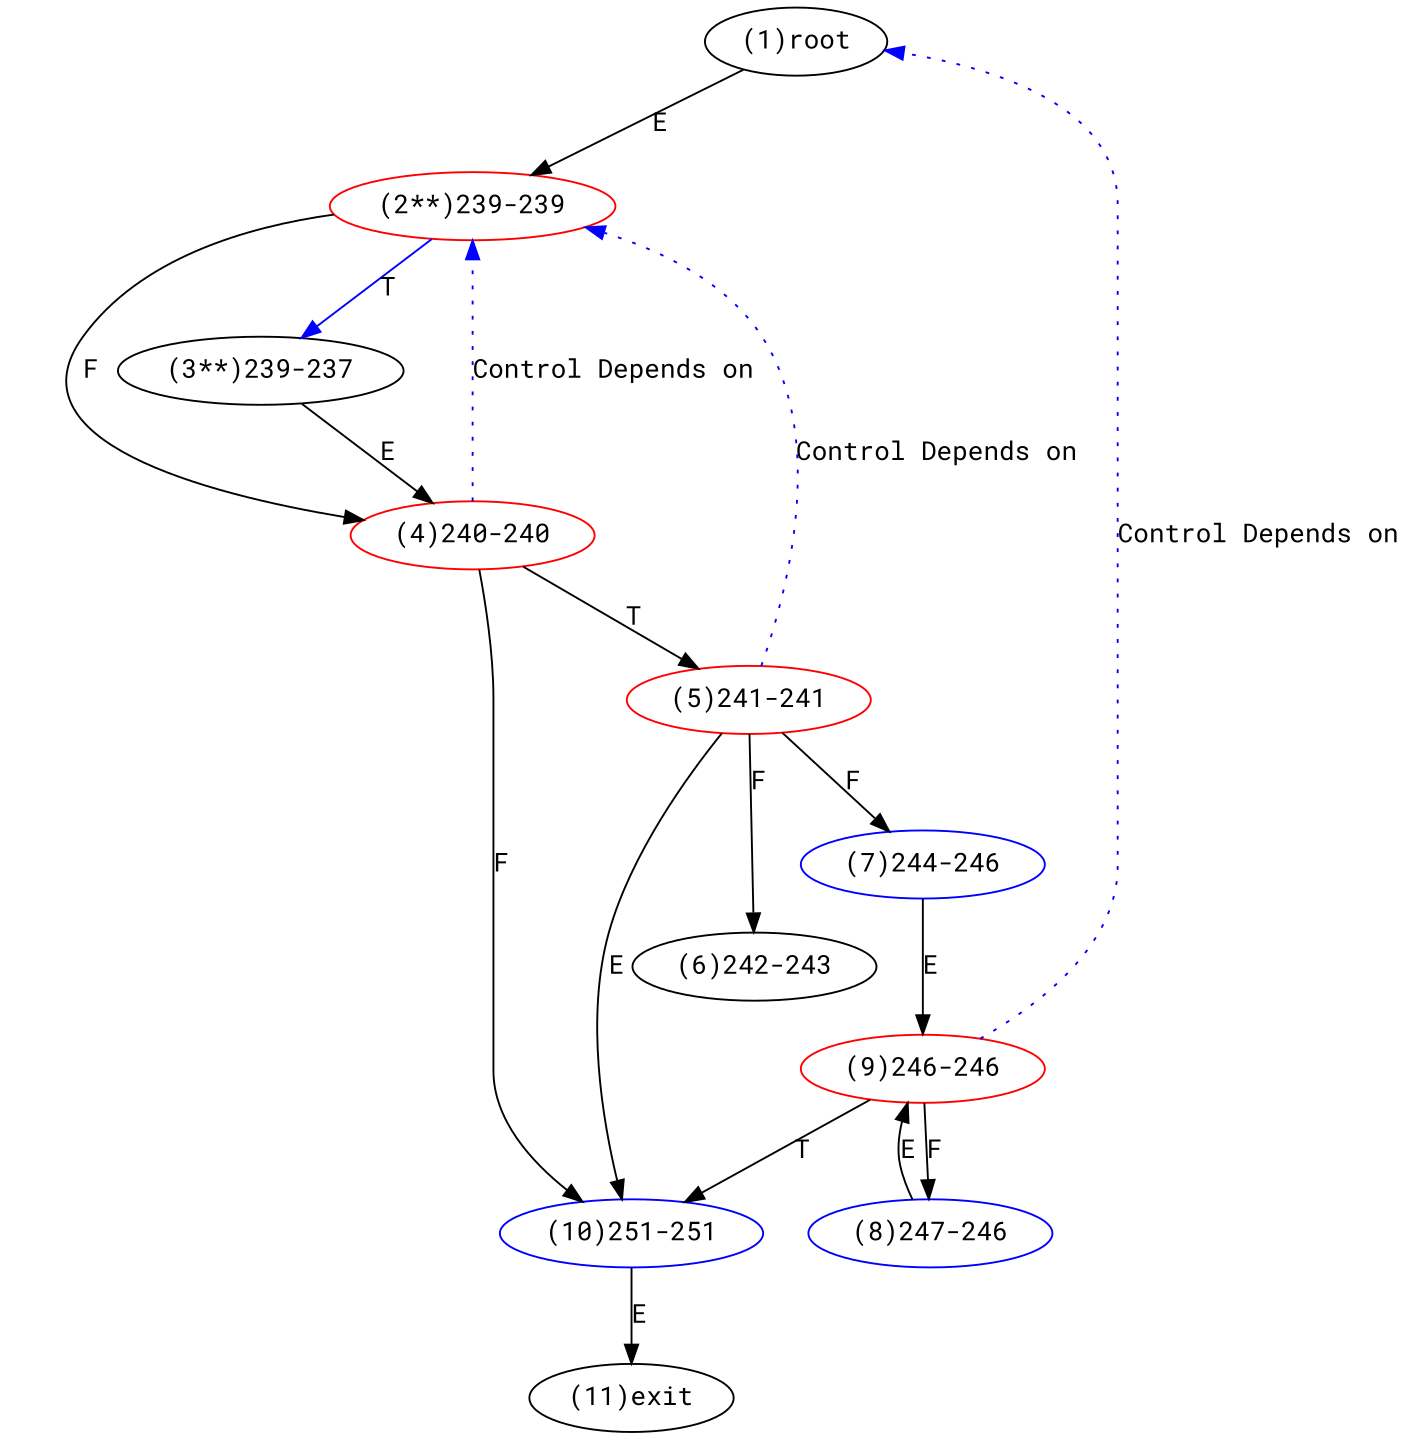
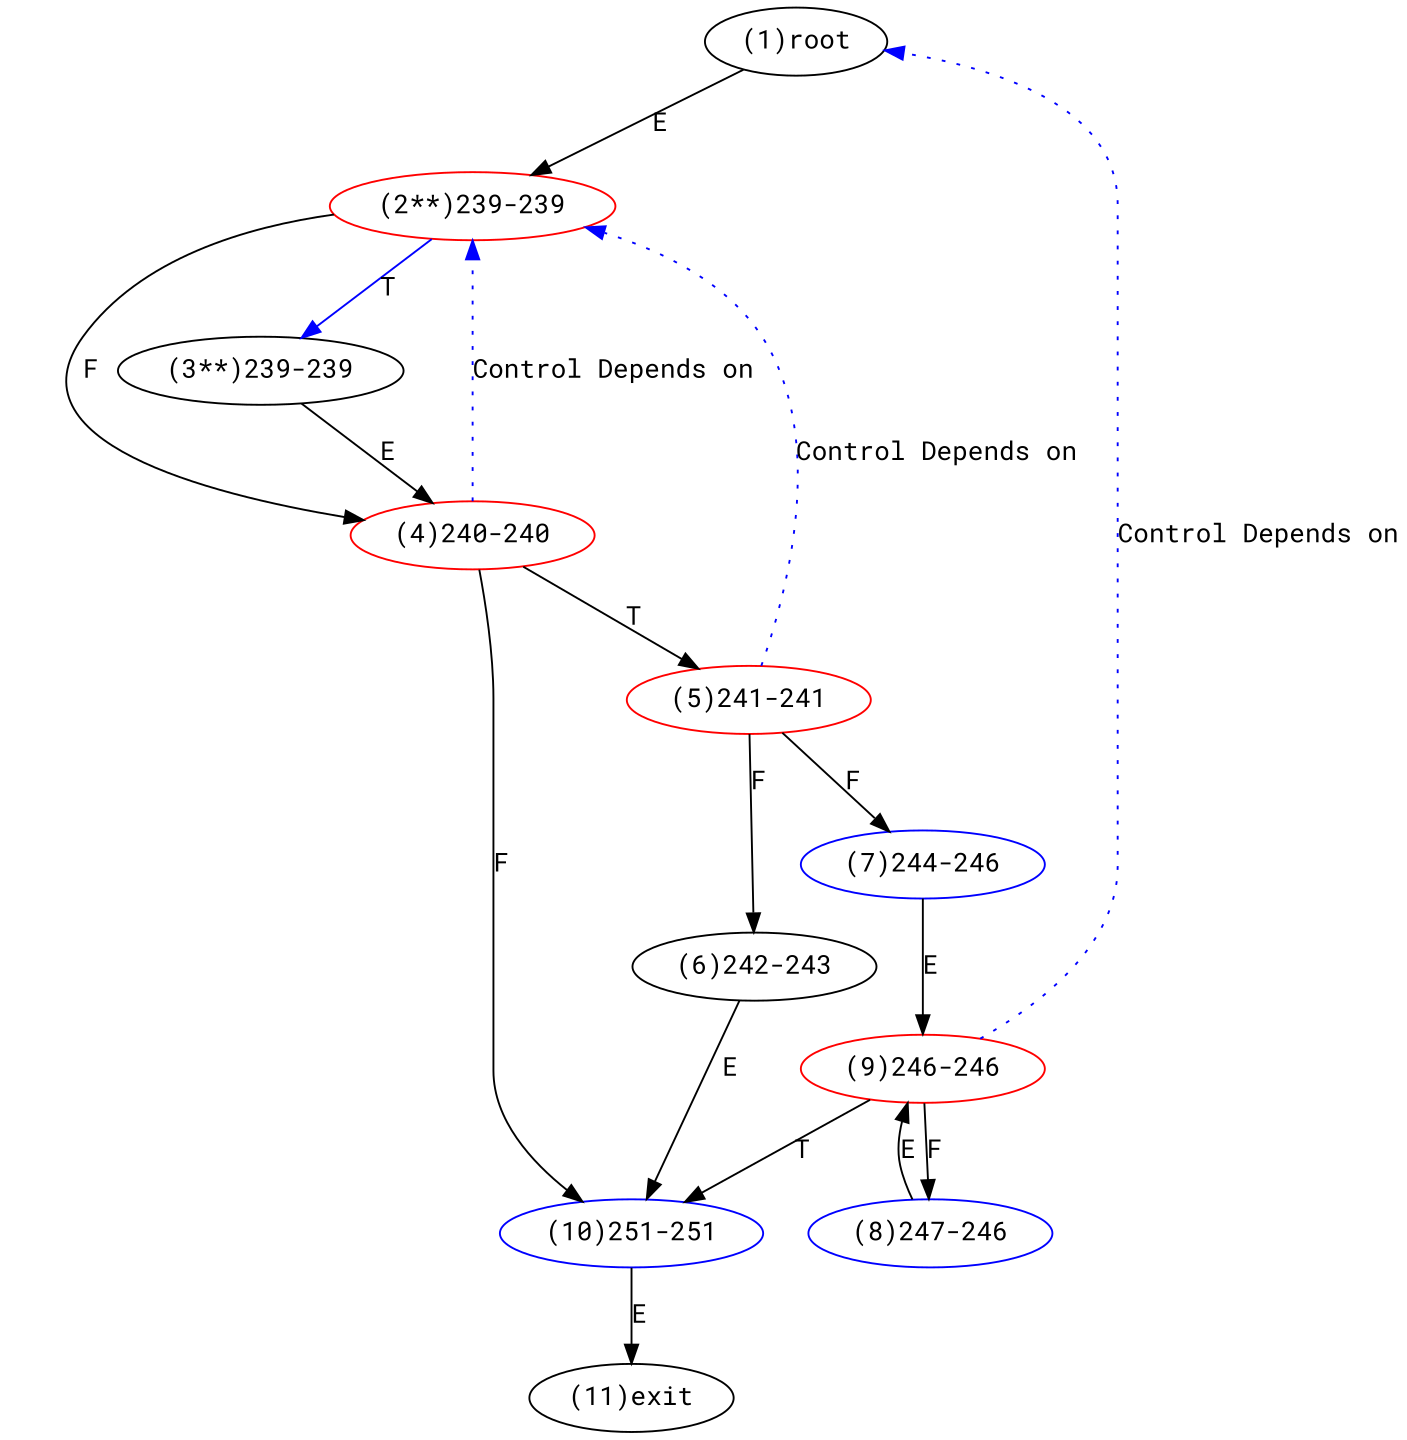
node "(3**)239-237": label "(3**)239-237" -> "(3**)239-239"
edge "(5)241-241" -> "(10)251-251": now "(6)242-243" -> "(10)251-251"
